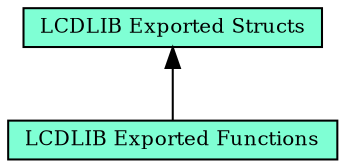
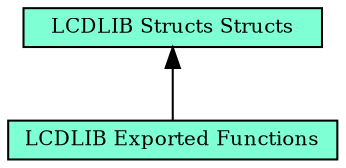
node "LCDLIB Exported Structs": label "LCDLIB Exported Structs" -> "LCDLIB Structs Structs"
